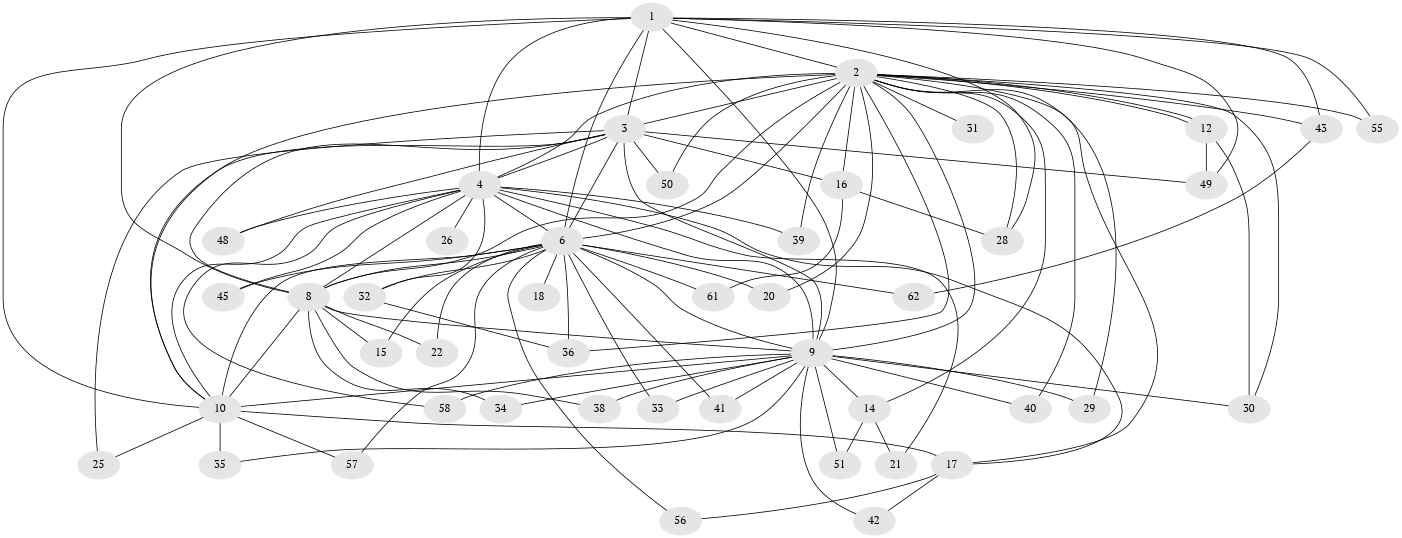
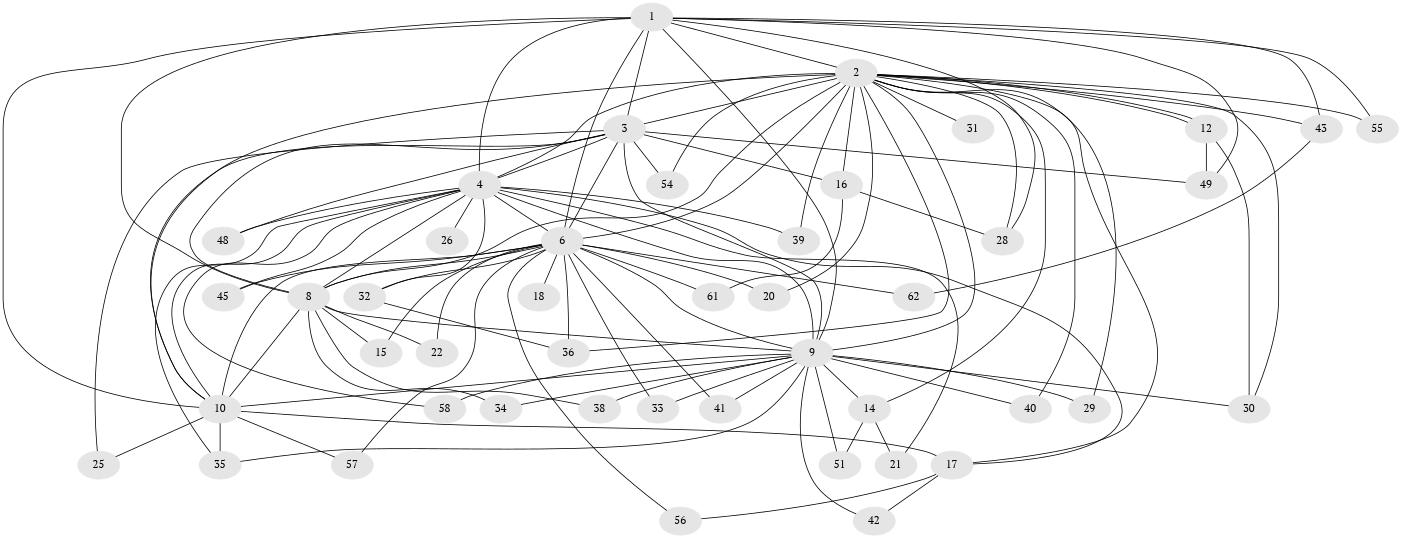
node "50": label "50" -> "54"
edge "4" -- "35": added
